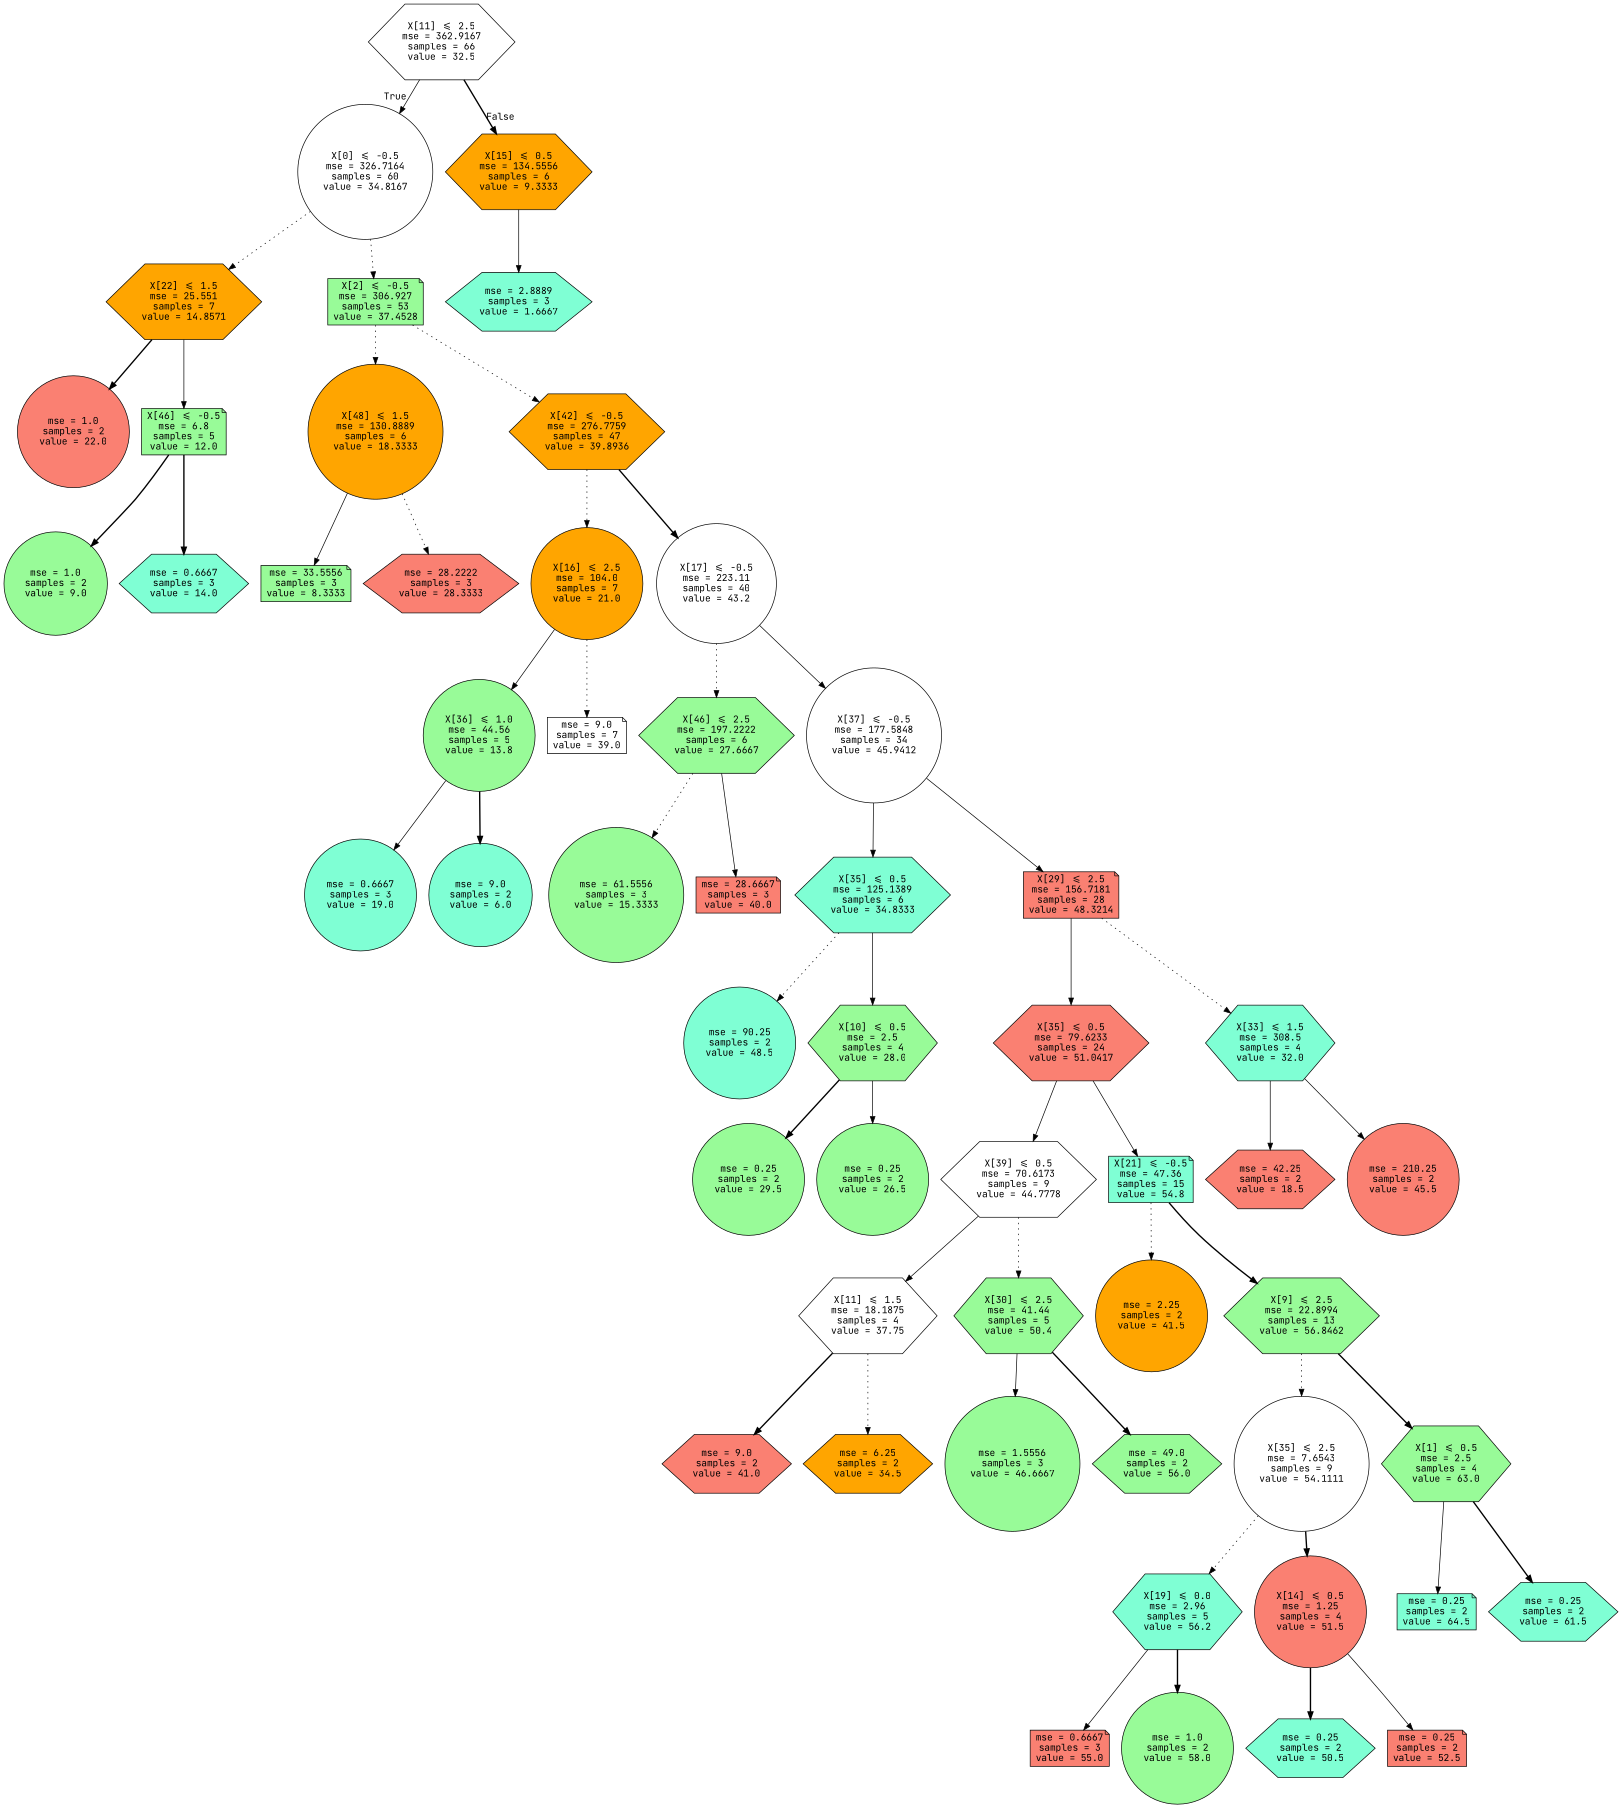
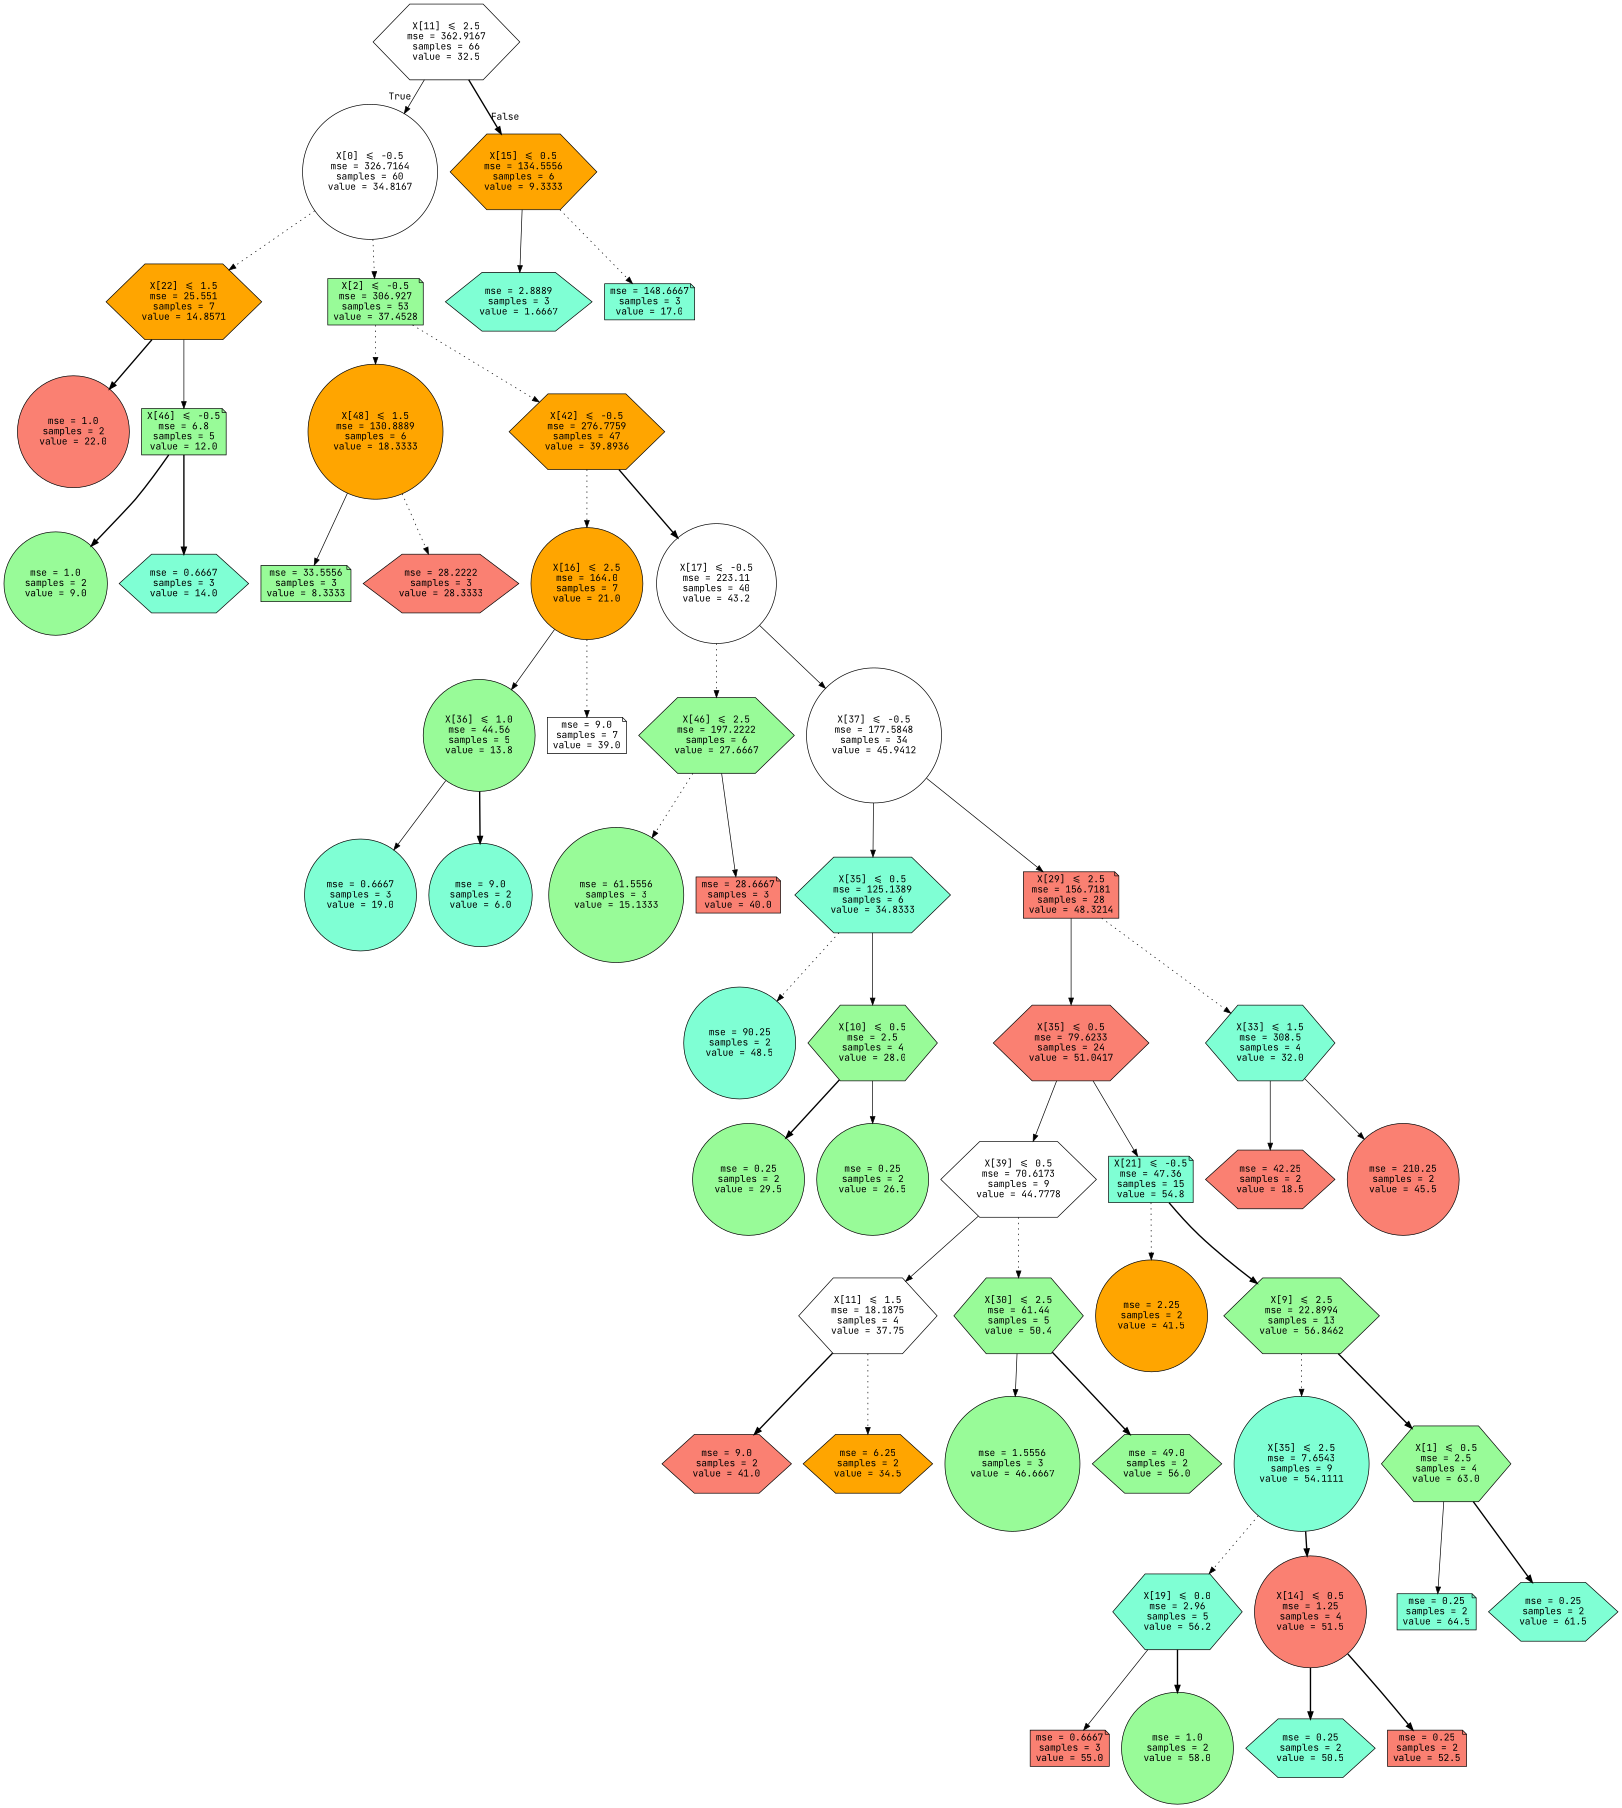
node "mse = 148.6667 samples = 3 value = 17.0": added
node "X[16] <= 2.5 mse = 104.0 samples = 7 value = 21.0": label "X[16] <= 2.5 mse = 104.0 samples = 7 value = 21.0" -> "X[16] <= 2.5 mse = 164.0 samples = 7 value = 21.0"
node "mse = 61.5556 samples = 3 value = 15.3333": label "mse = 61.5556 samples = 3 value = 15.3333" -> "mse = 61.5556 samples = 3 value = 15.1333"
node "X[30] <= 2.5 mse = 41.44 samples = 5 value = 50.4": label "X[30] <= 2.5 mse = 41.44 samples = 5 value = 50.4" -> "X[30] <= 2.5 mse = 61.44 samples = 5 value = 50.4"
node "X[35] <= 2.5 mse = 7.6543 samples = 9 value = 54.1111": fillcolor white -> aquamarine
edge "X[14] <= 0.5 mse = 1.25 samples = 4 value = 51.5" -> "mse = 0.25 samples = 2 value = 52.5": style solid -> bold
